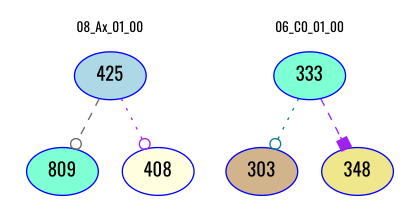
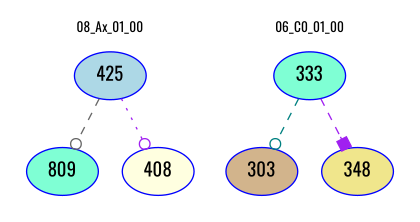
edge "333" -> "303": style dotted -> dashed
